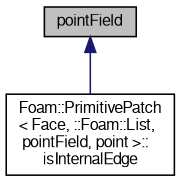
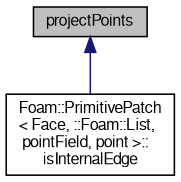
node "pointField": label "pointField" -> "projectPoints"
